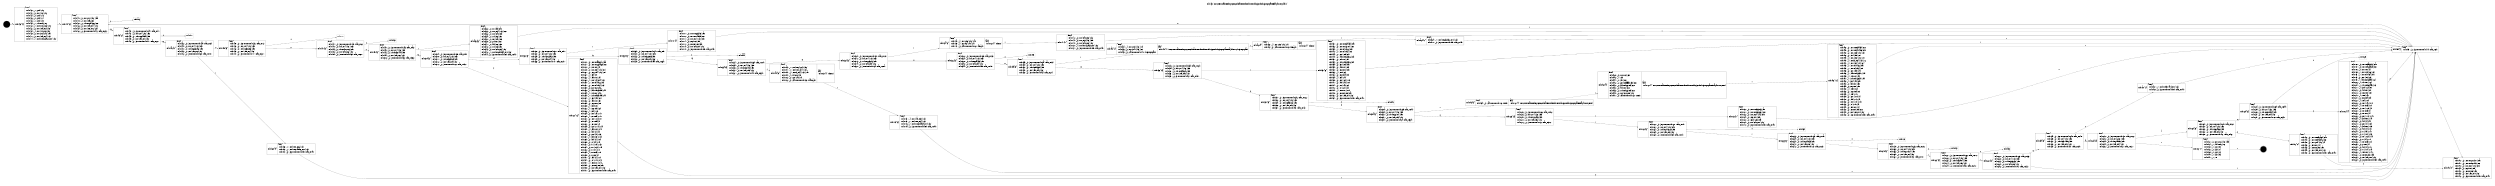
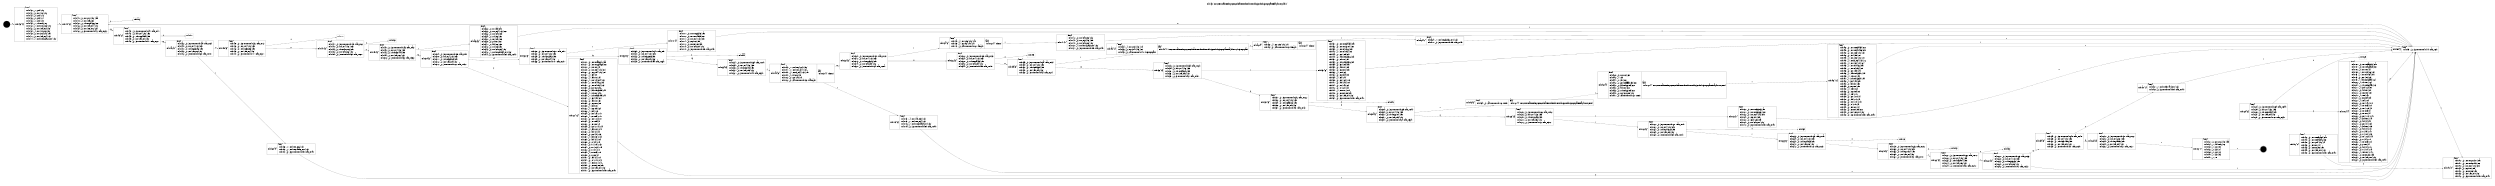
edge "0x401554 [25]" -> "0x40156d [25]": now "0x4017ad [30]" -> "0x40156d [25]"
node "0x4016cb [25]": removed
